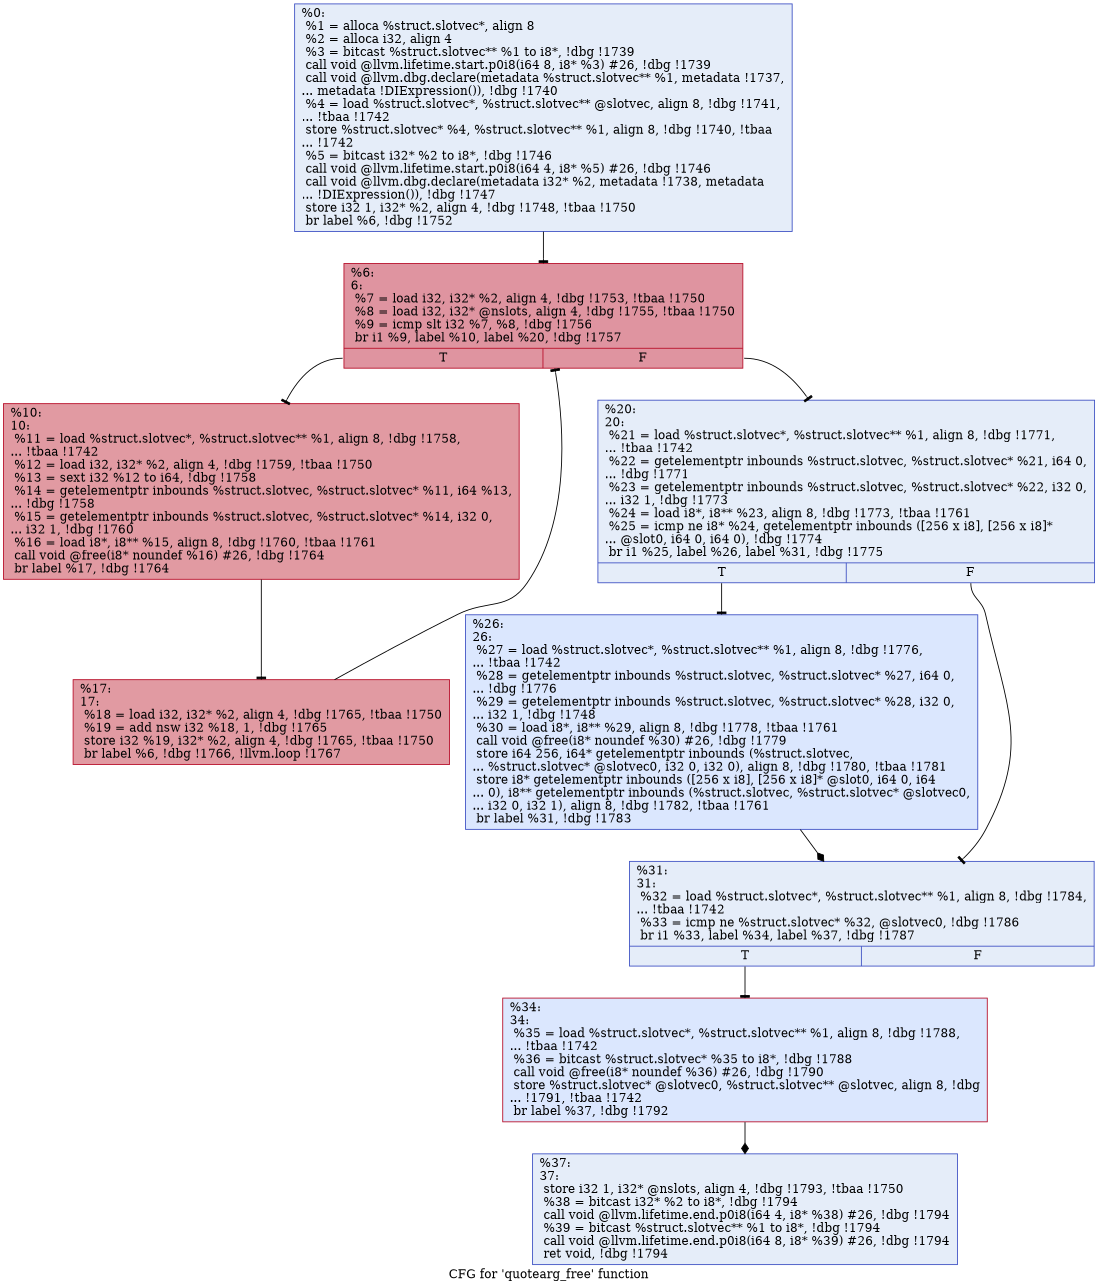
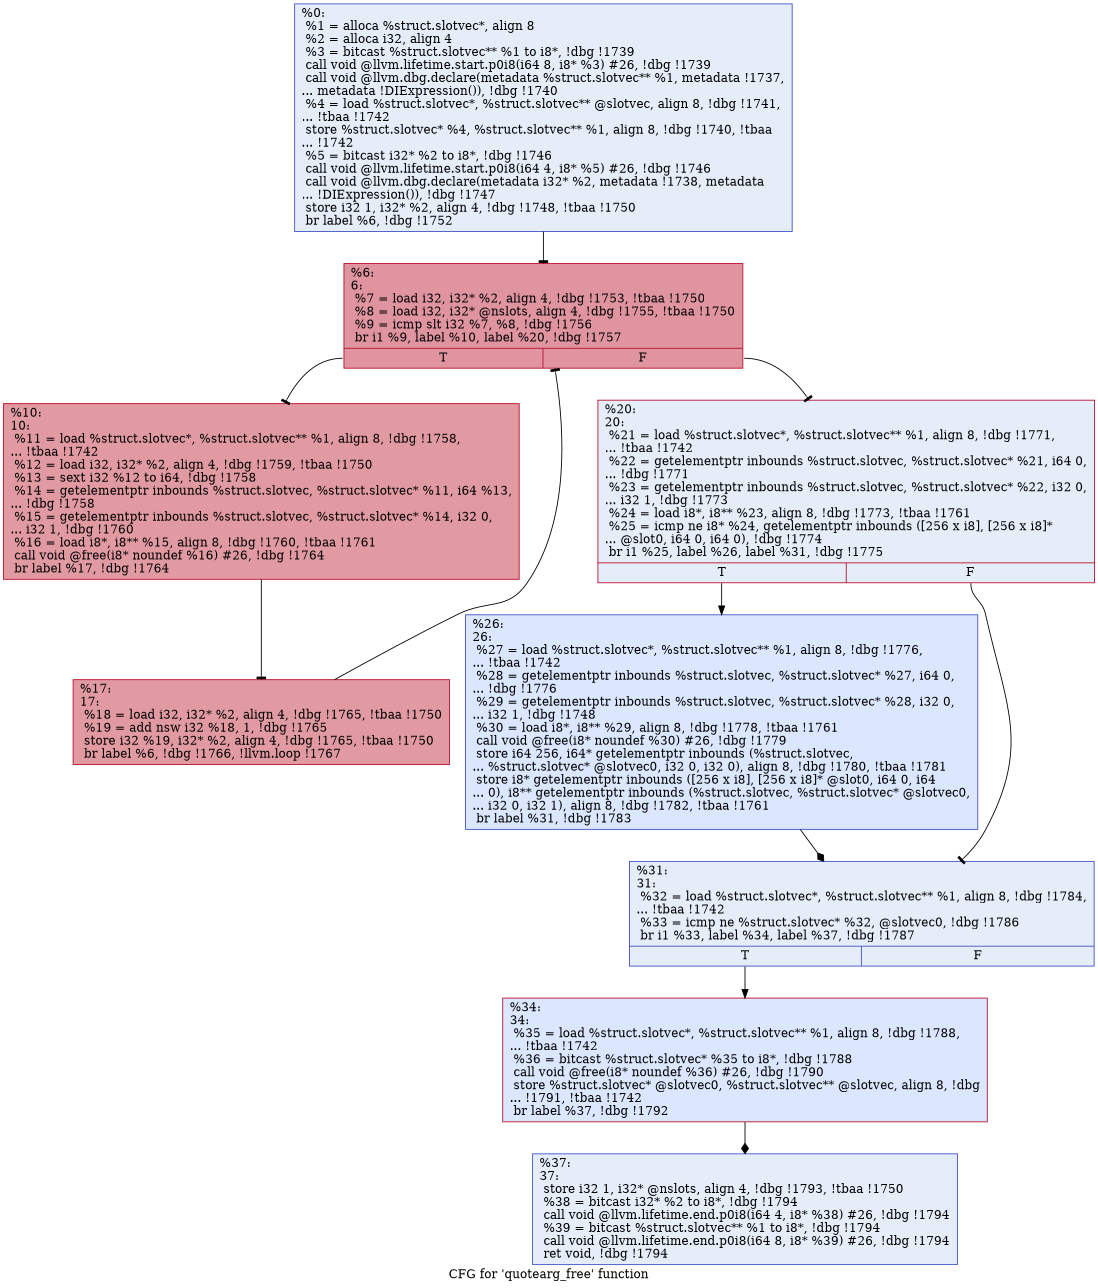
node "%20:": color #3d50c3ff -> #b70d28ff
edge "%20:" -> "%26:": arrowhead tee -> normal
edge "%31:" -> "%34:": arrowhead tee -> normal
